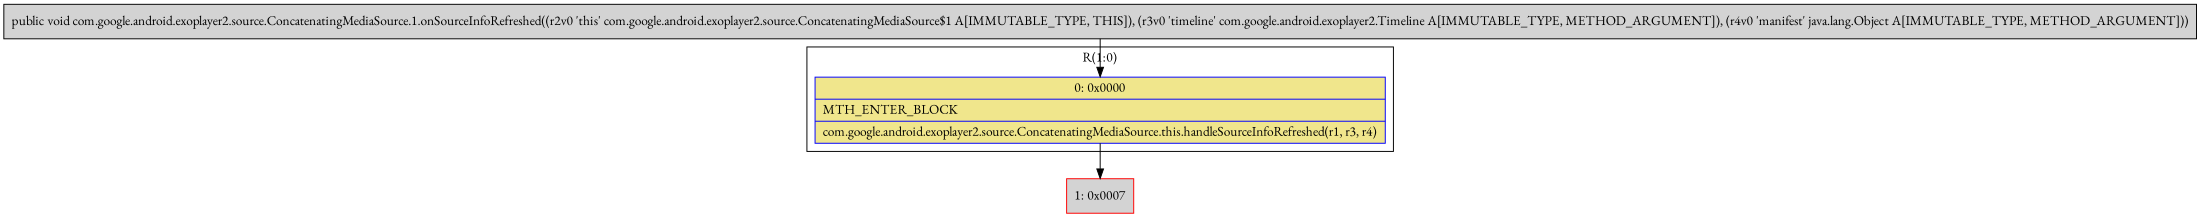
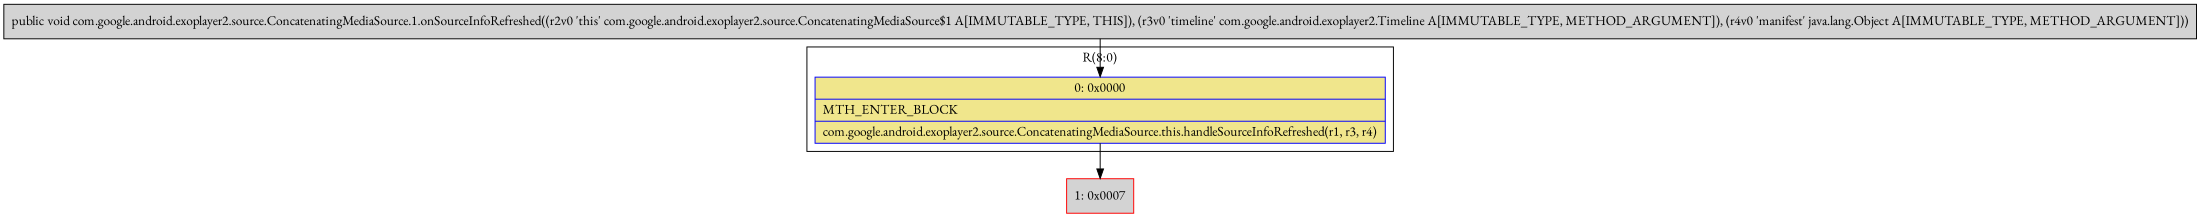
cluster "R(1:0)": label "R(1:0)" -> "R(8:0)"
